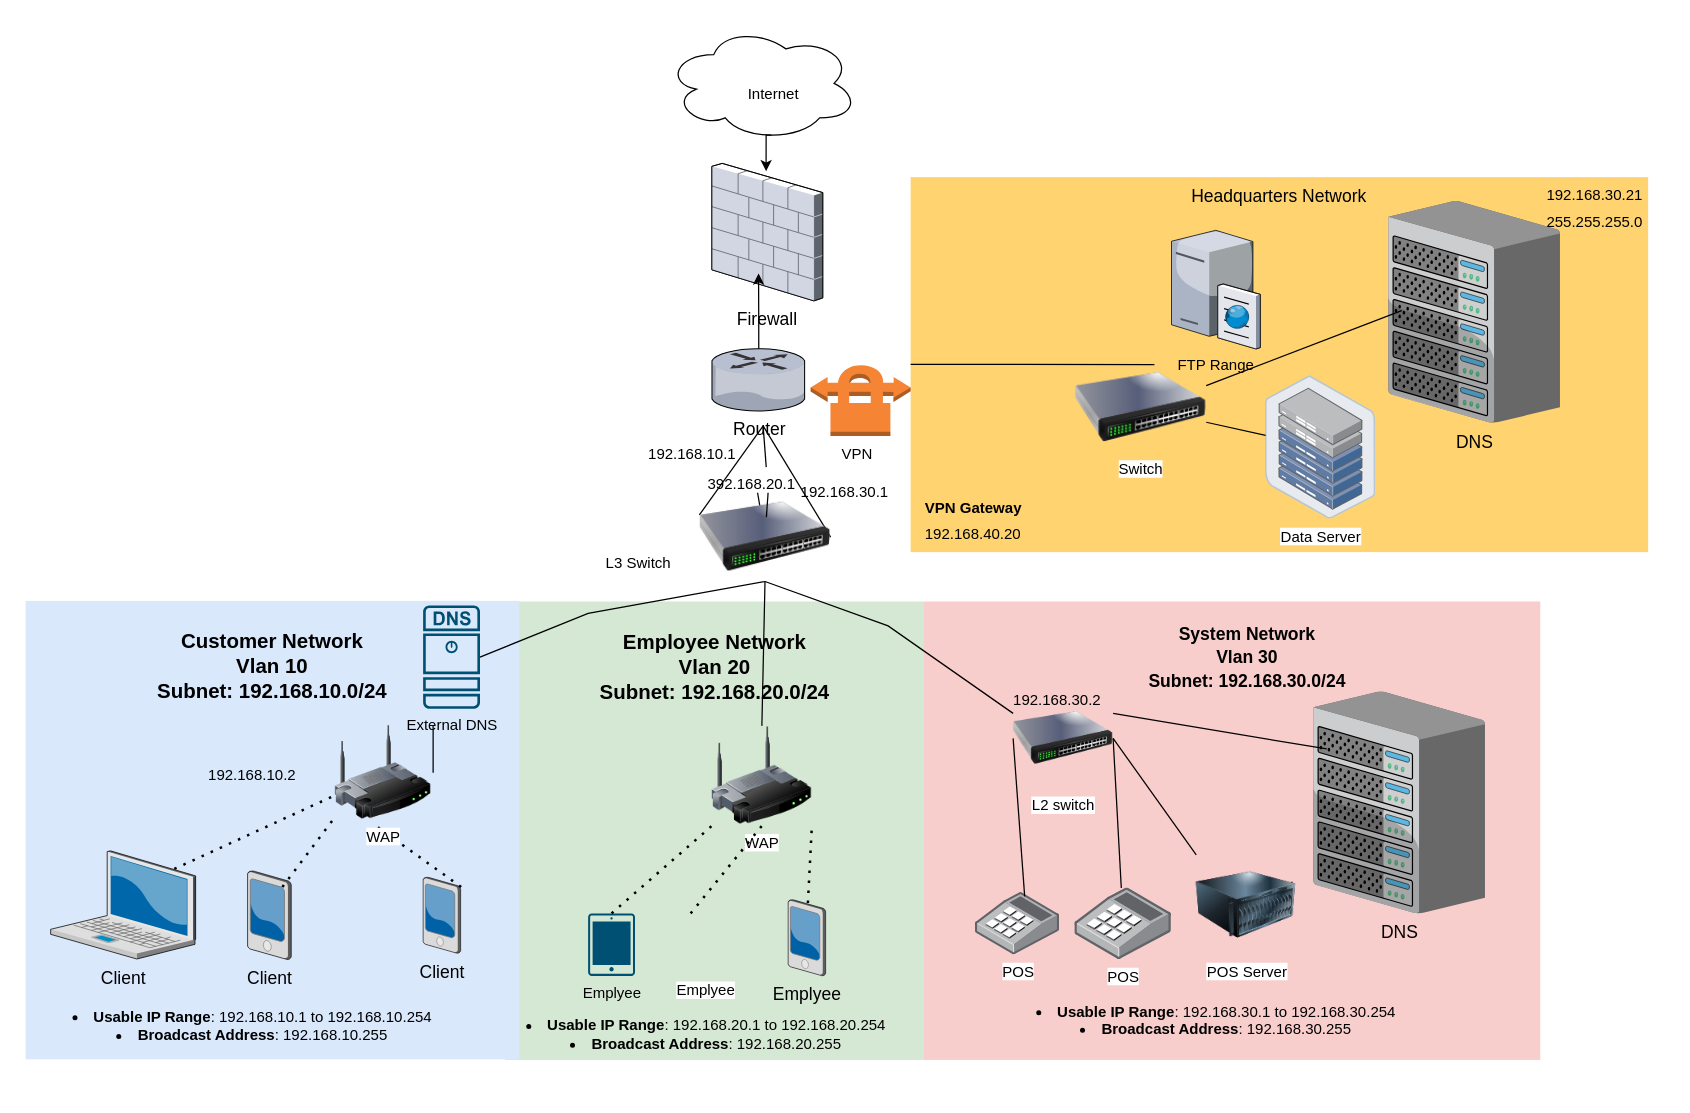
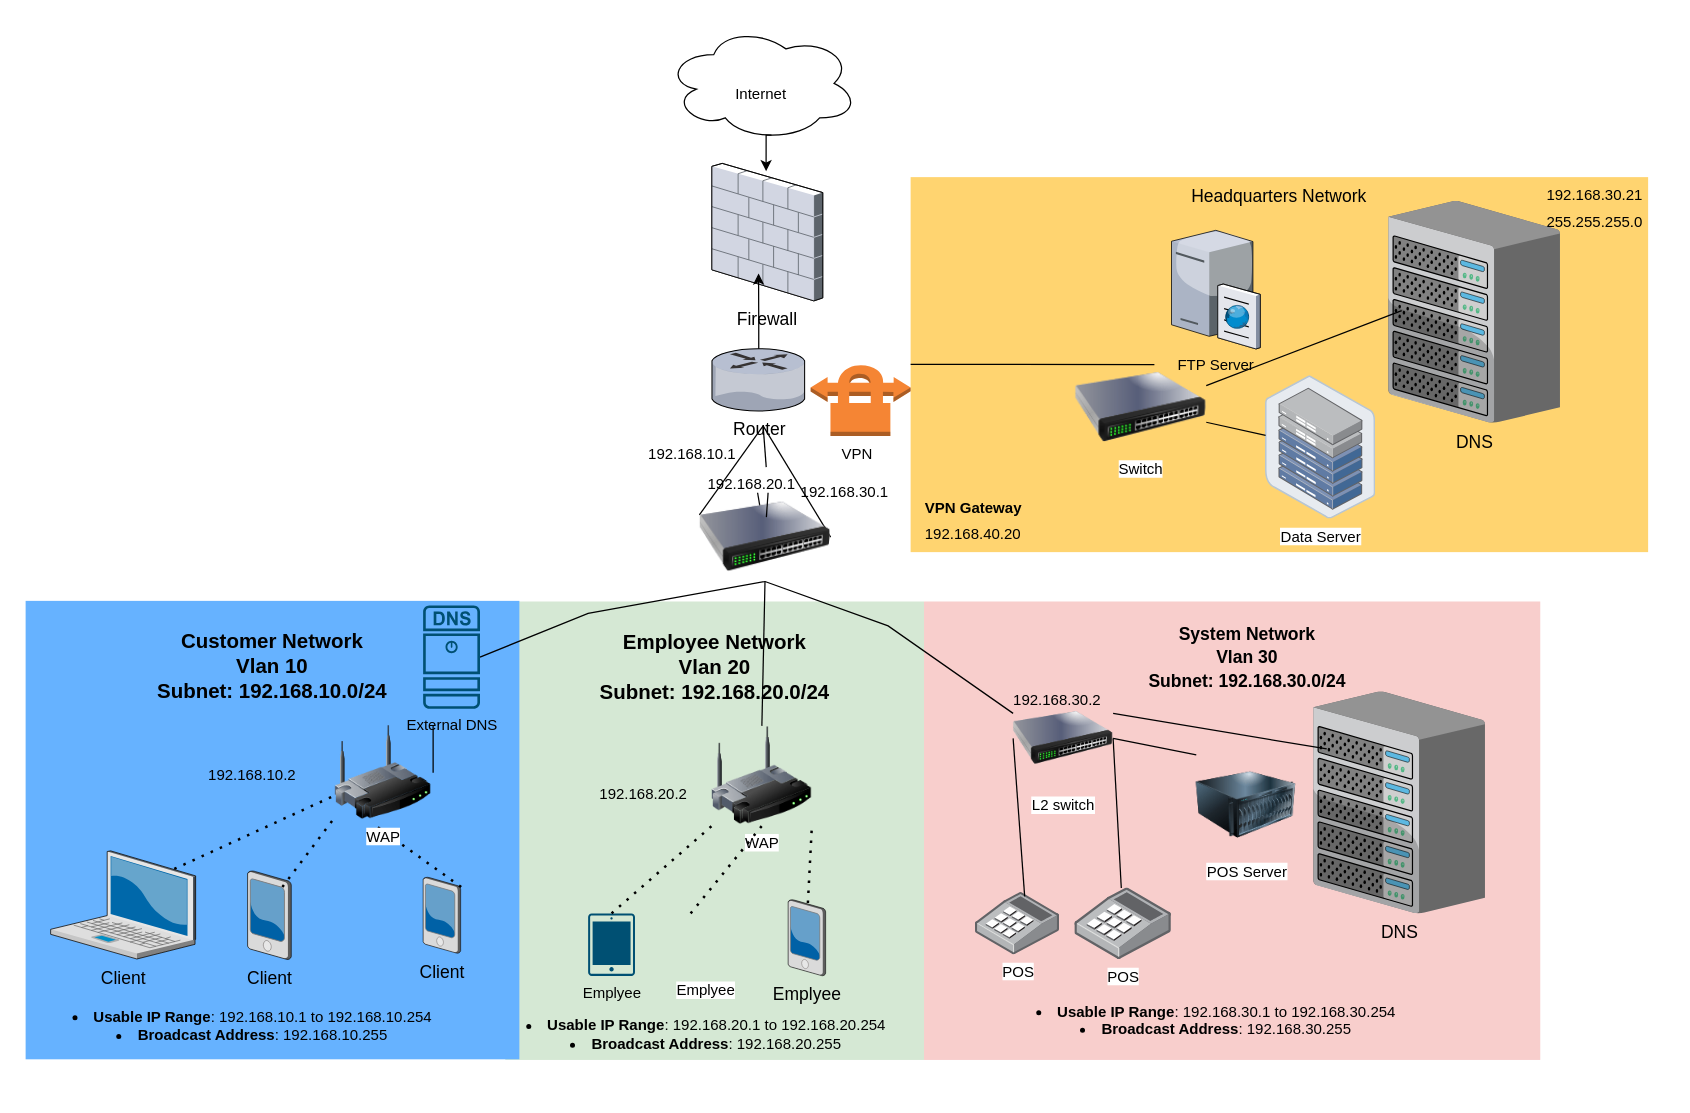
node "Internet": moved (773, 94) -> (761, 94)
node "FTP Range": label "FTP Range" -> "FTP Server"
node "392.168.20.1": label "392.168.20.1" -> "192.168.20.1"
node "L3 Switch": removed
node "192.168.20.2": added
node "Customer Network Vlan 10 Subnet: 192.168.10.0/24": fillcolor #dae8fc -> #66b2ff
node "POS Server": moved (1246, 905) -> (1246, 805)
